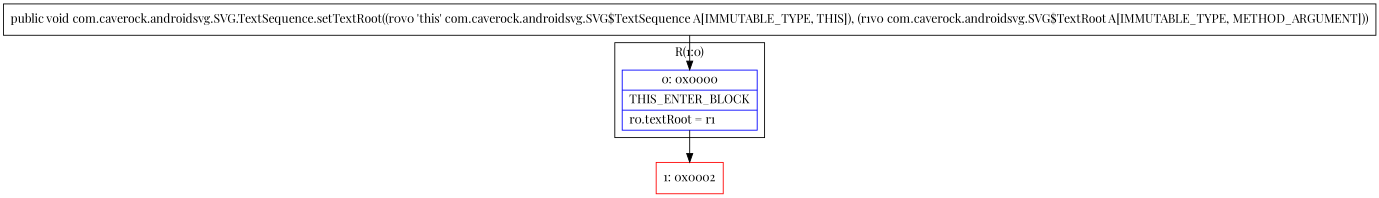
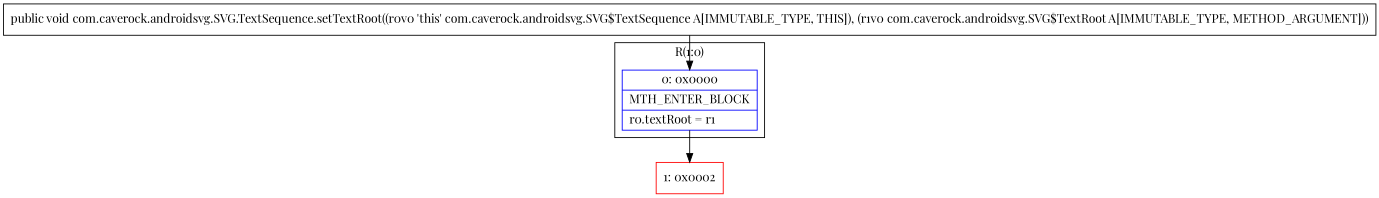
node "0: 0x0000": text "THIS_ENTER_BLOCK" -> "MTH_ENTER_BLOCK"
